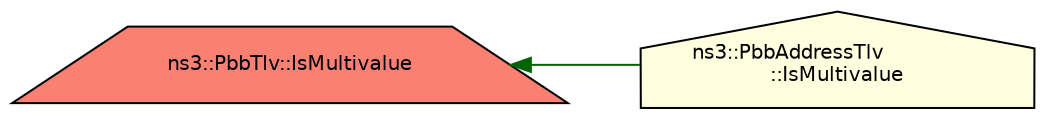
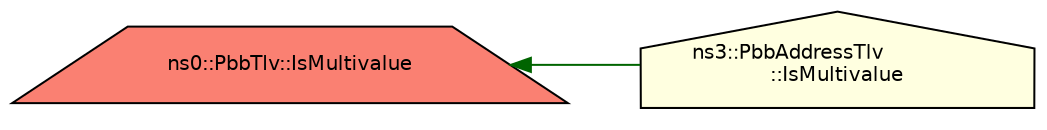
node "ns3::PbbTlv::IsMultivalue": label "ns3::PbbTlv::IsMultivalue" -> "ns0::PbbTlv::IsMultivalue"
